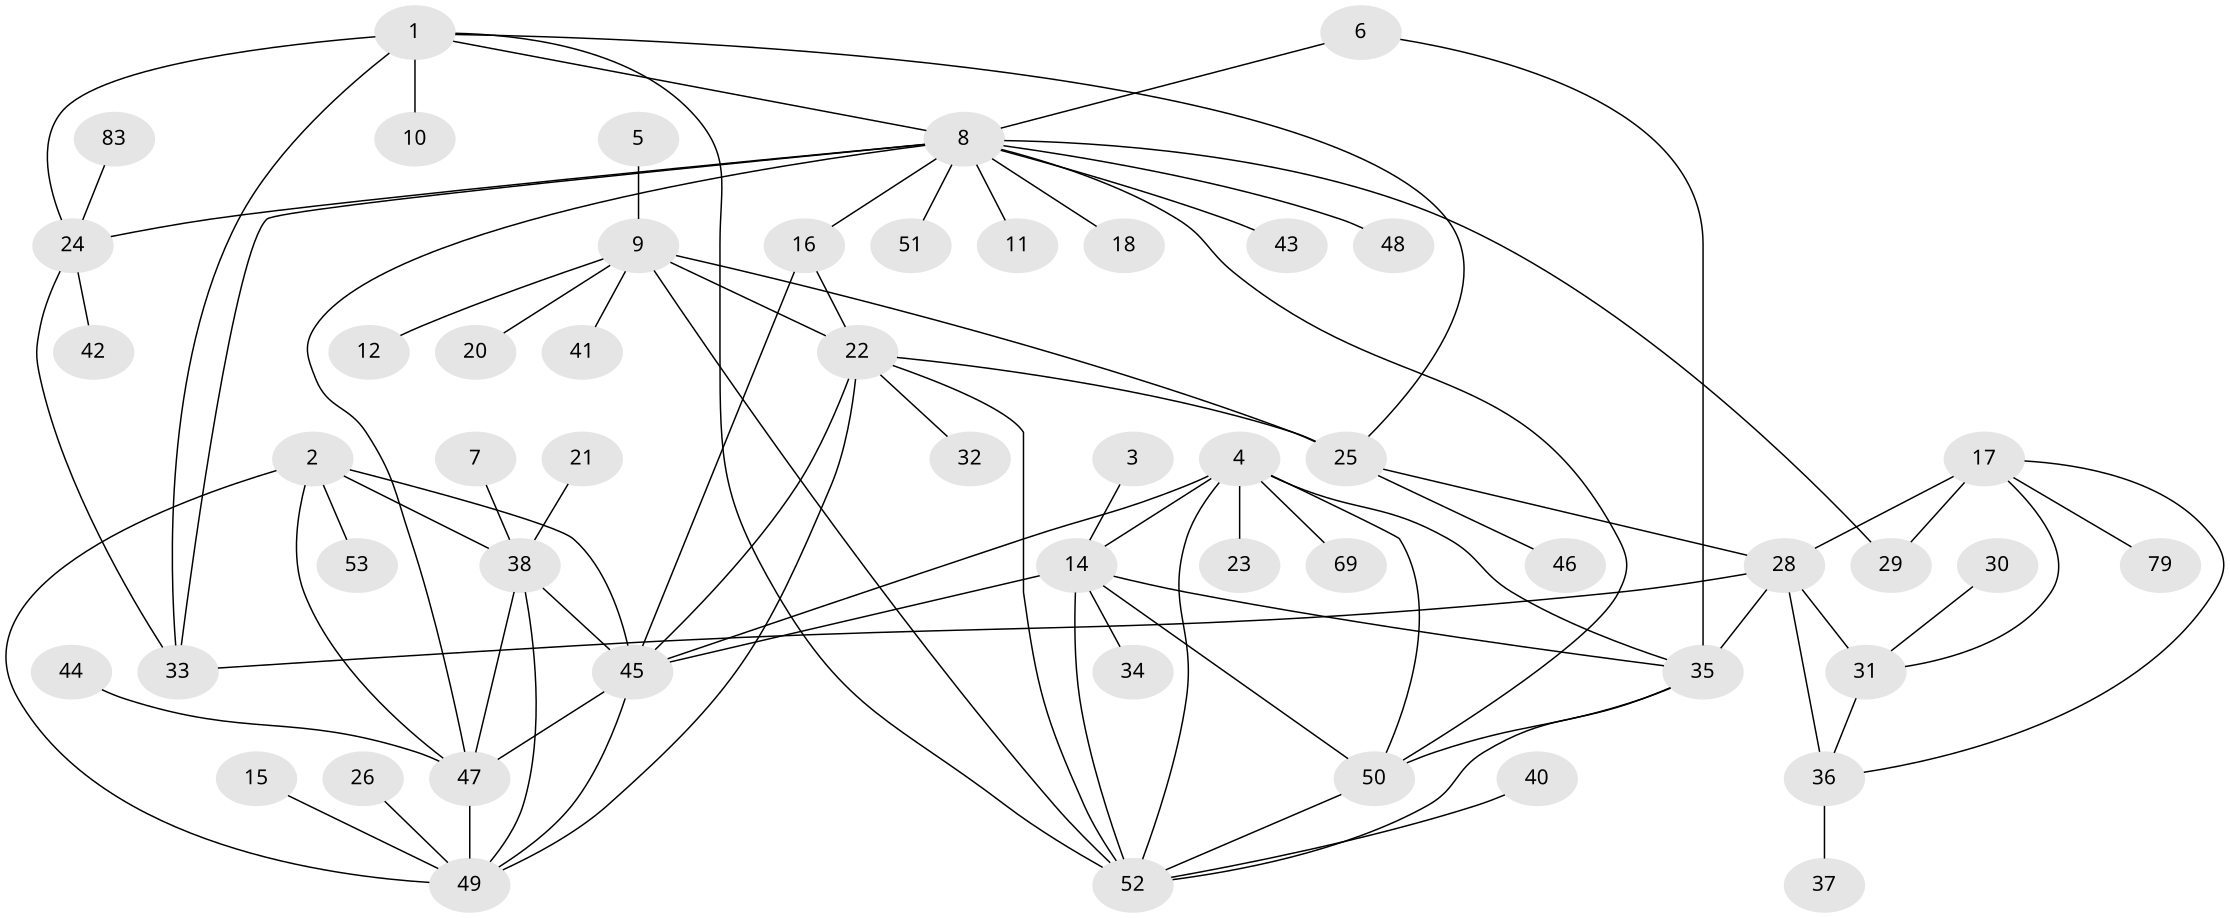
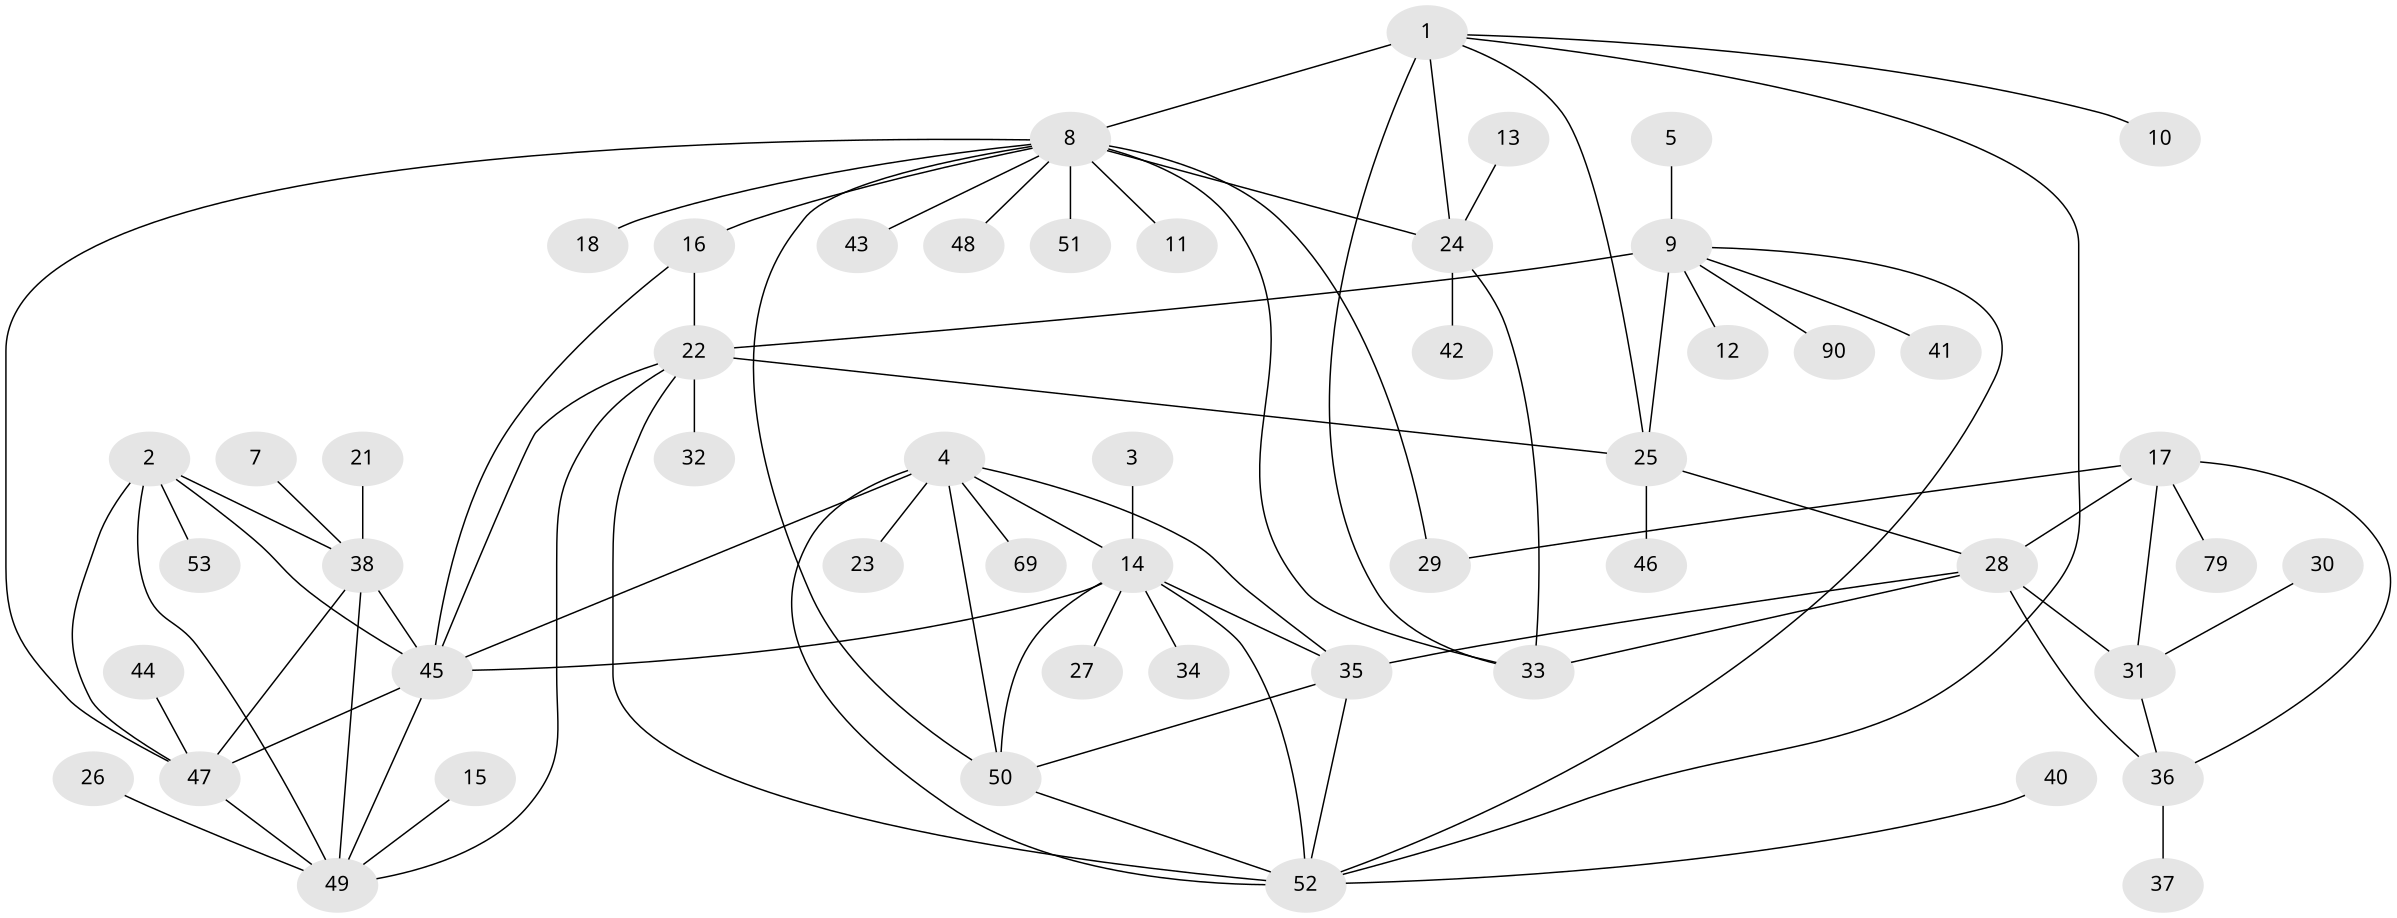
node "6": removed
node "83": label "83" -> "13"
node "20": label "20" -> "90"
node "27": added
